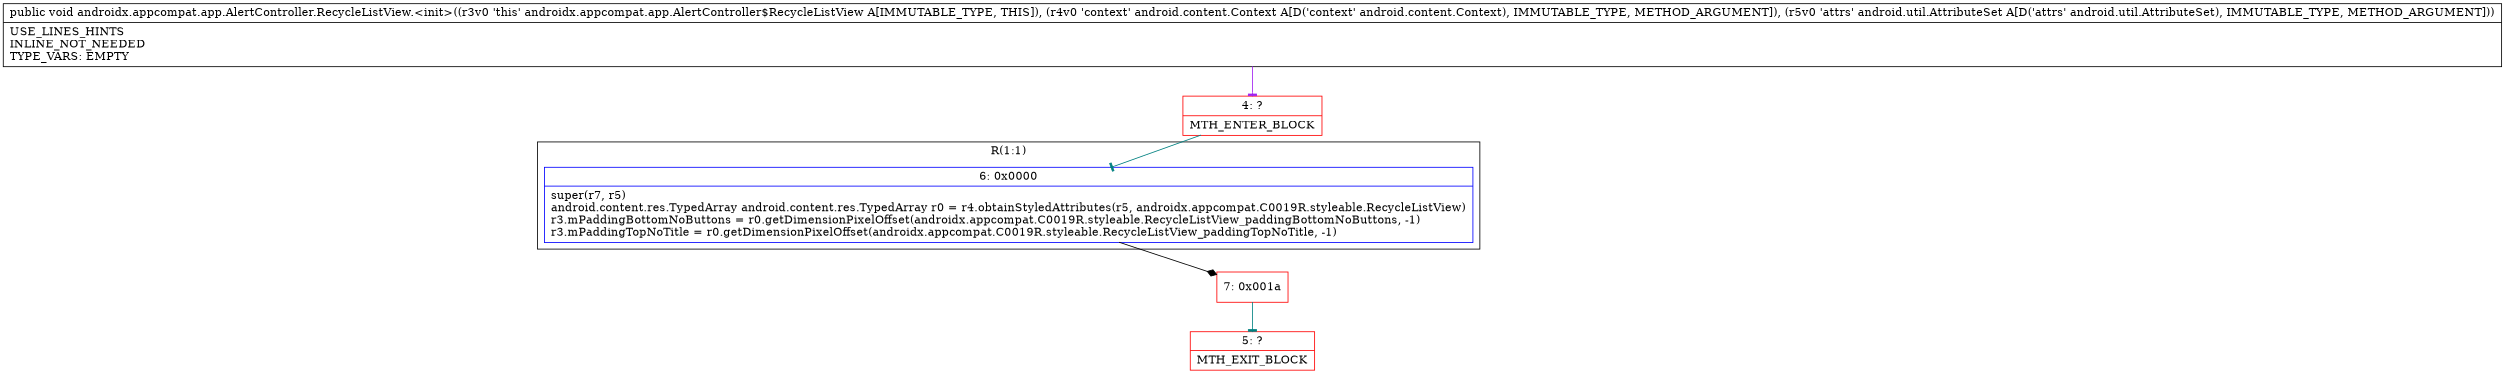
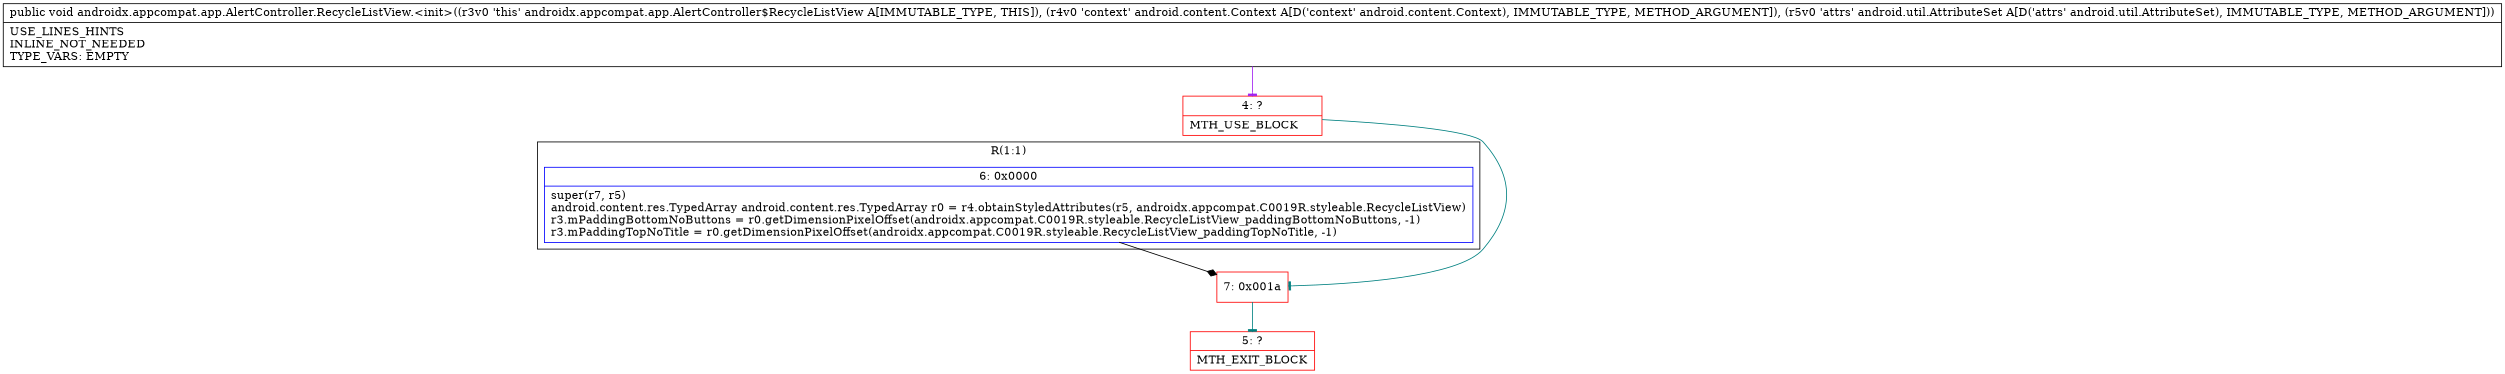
node "4: ?": text "MTH_ENTER_BLOCK" -> "MTH_USE_BLOCK"
edge "4: ?" -> "6: 0x0000": now "4: ?" -> "7: 0x001a"
